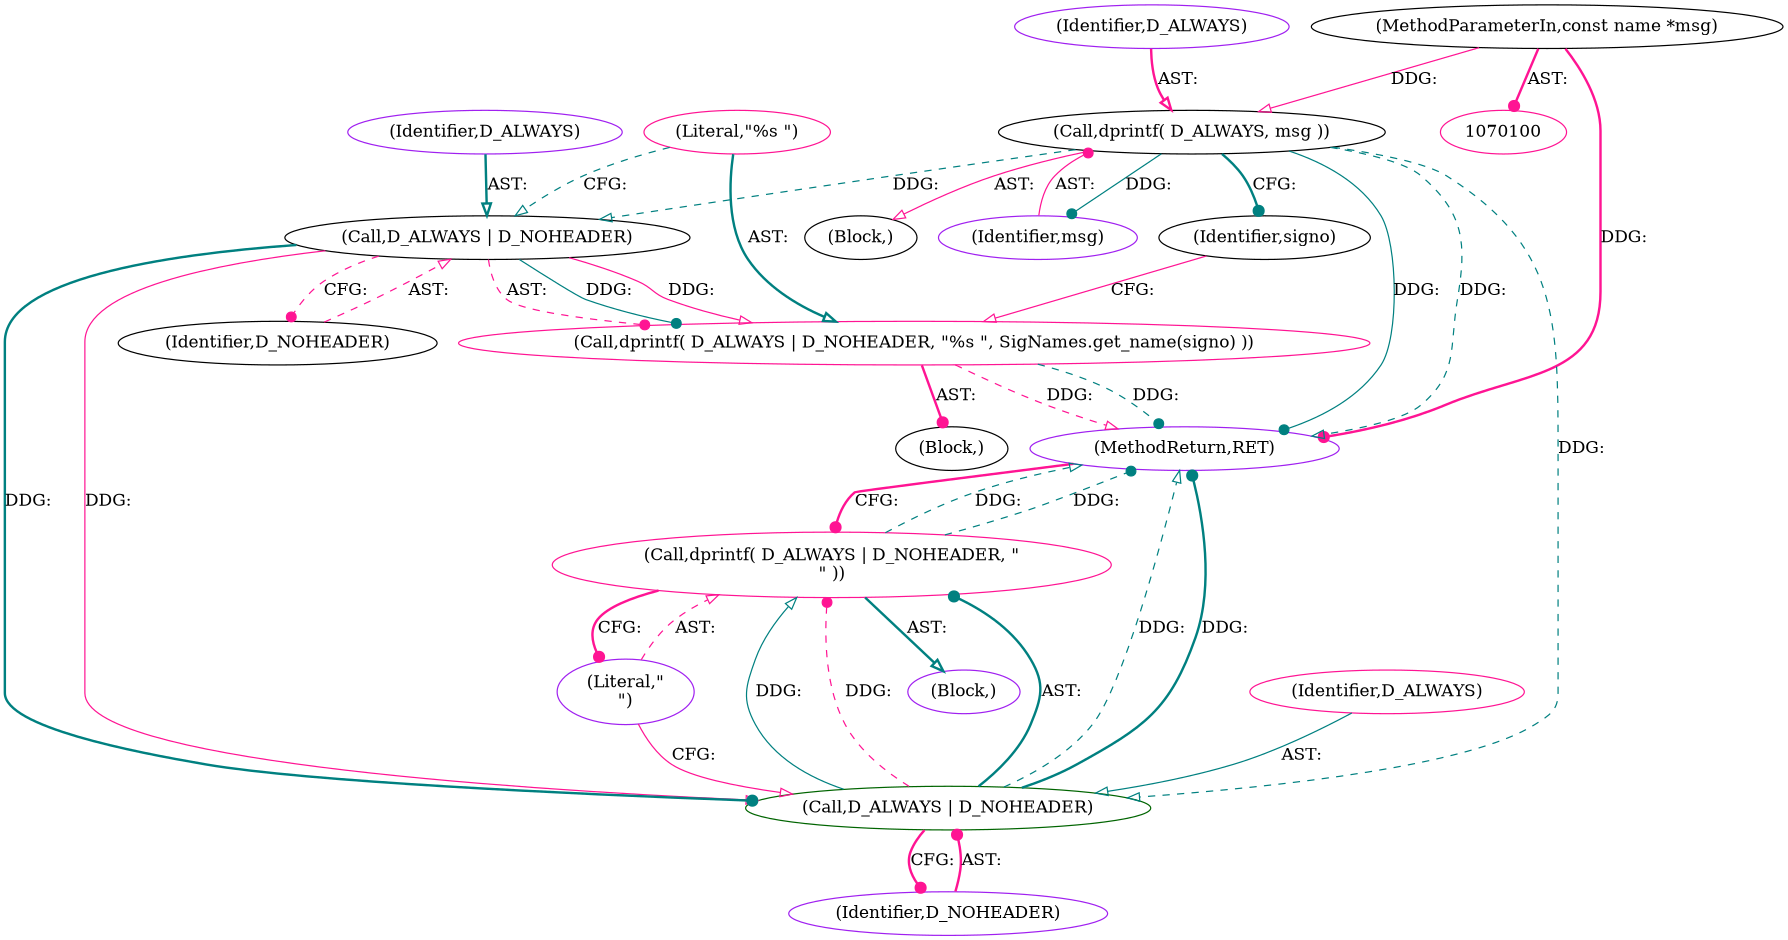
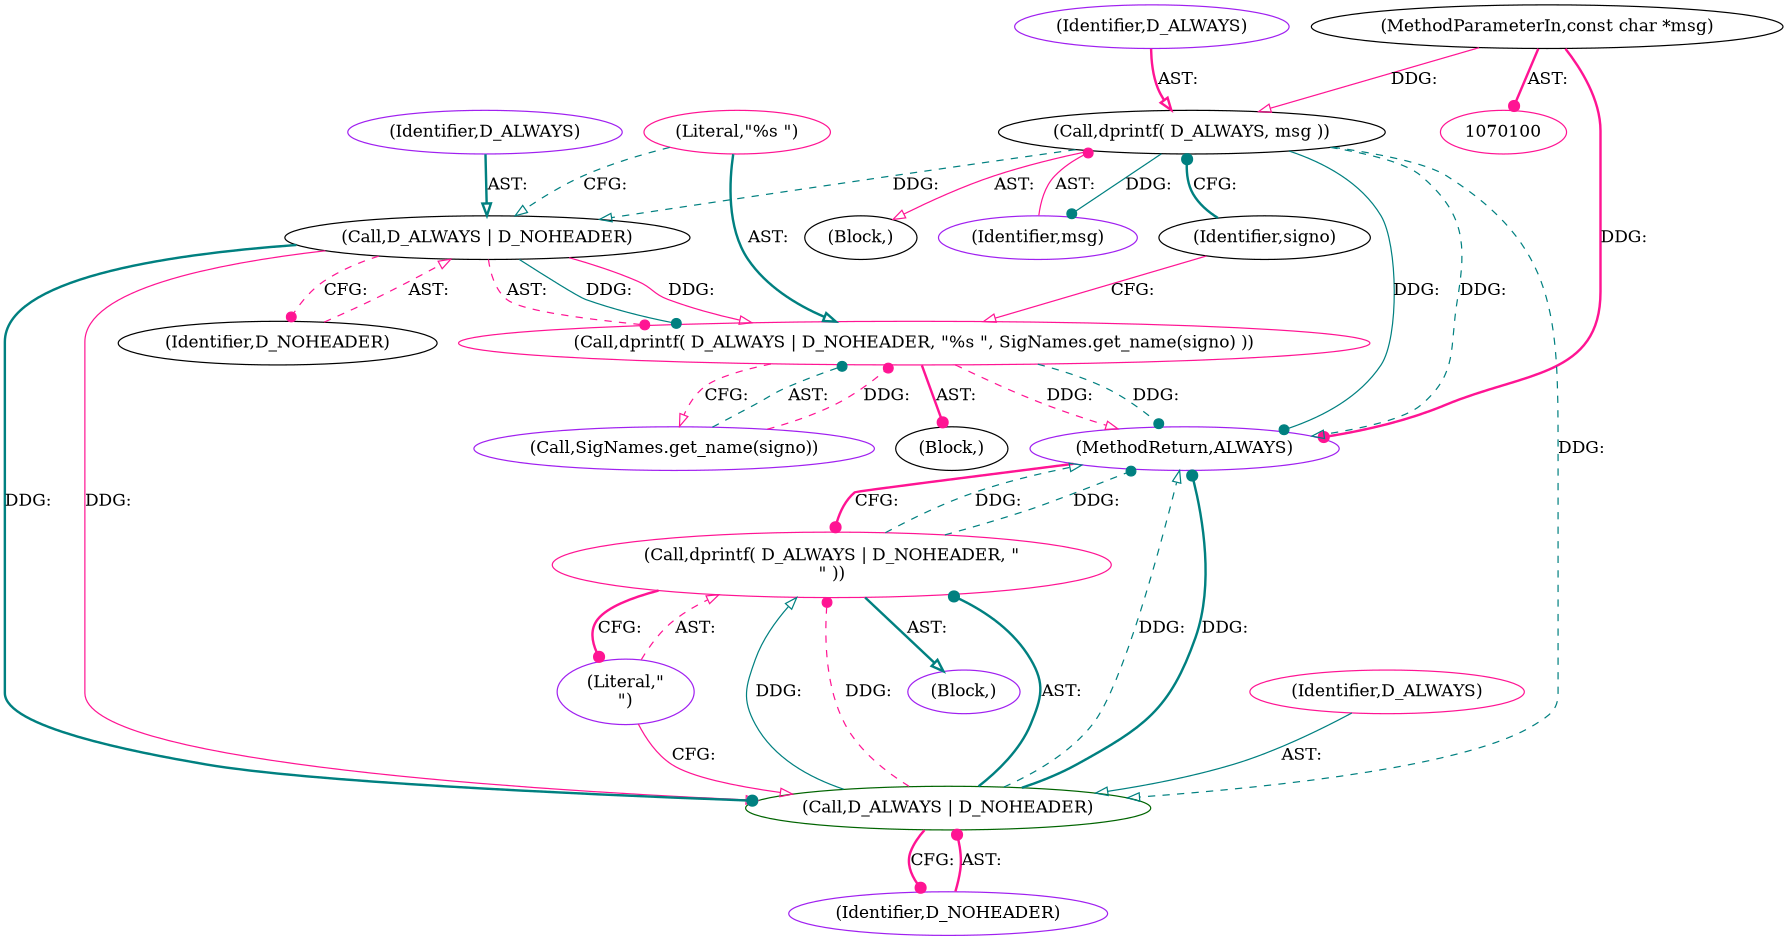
node "(MethodParameterIn,const name *msg)": label "(MethodParameterIn,const name *msg)" -> "(MethodParameterIn,const char *msg)"
edge "(Call,dprintf( D_ALWAYS, msg ))" -> "(Identifier,signo)": reversed
node "(Call,SigNames.get_name(signo))": added
node "(MethodReturn,RET)": label "(MethodReturn,RET)" -> "(MethodReturn,ALWAYS)"
